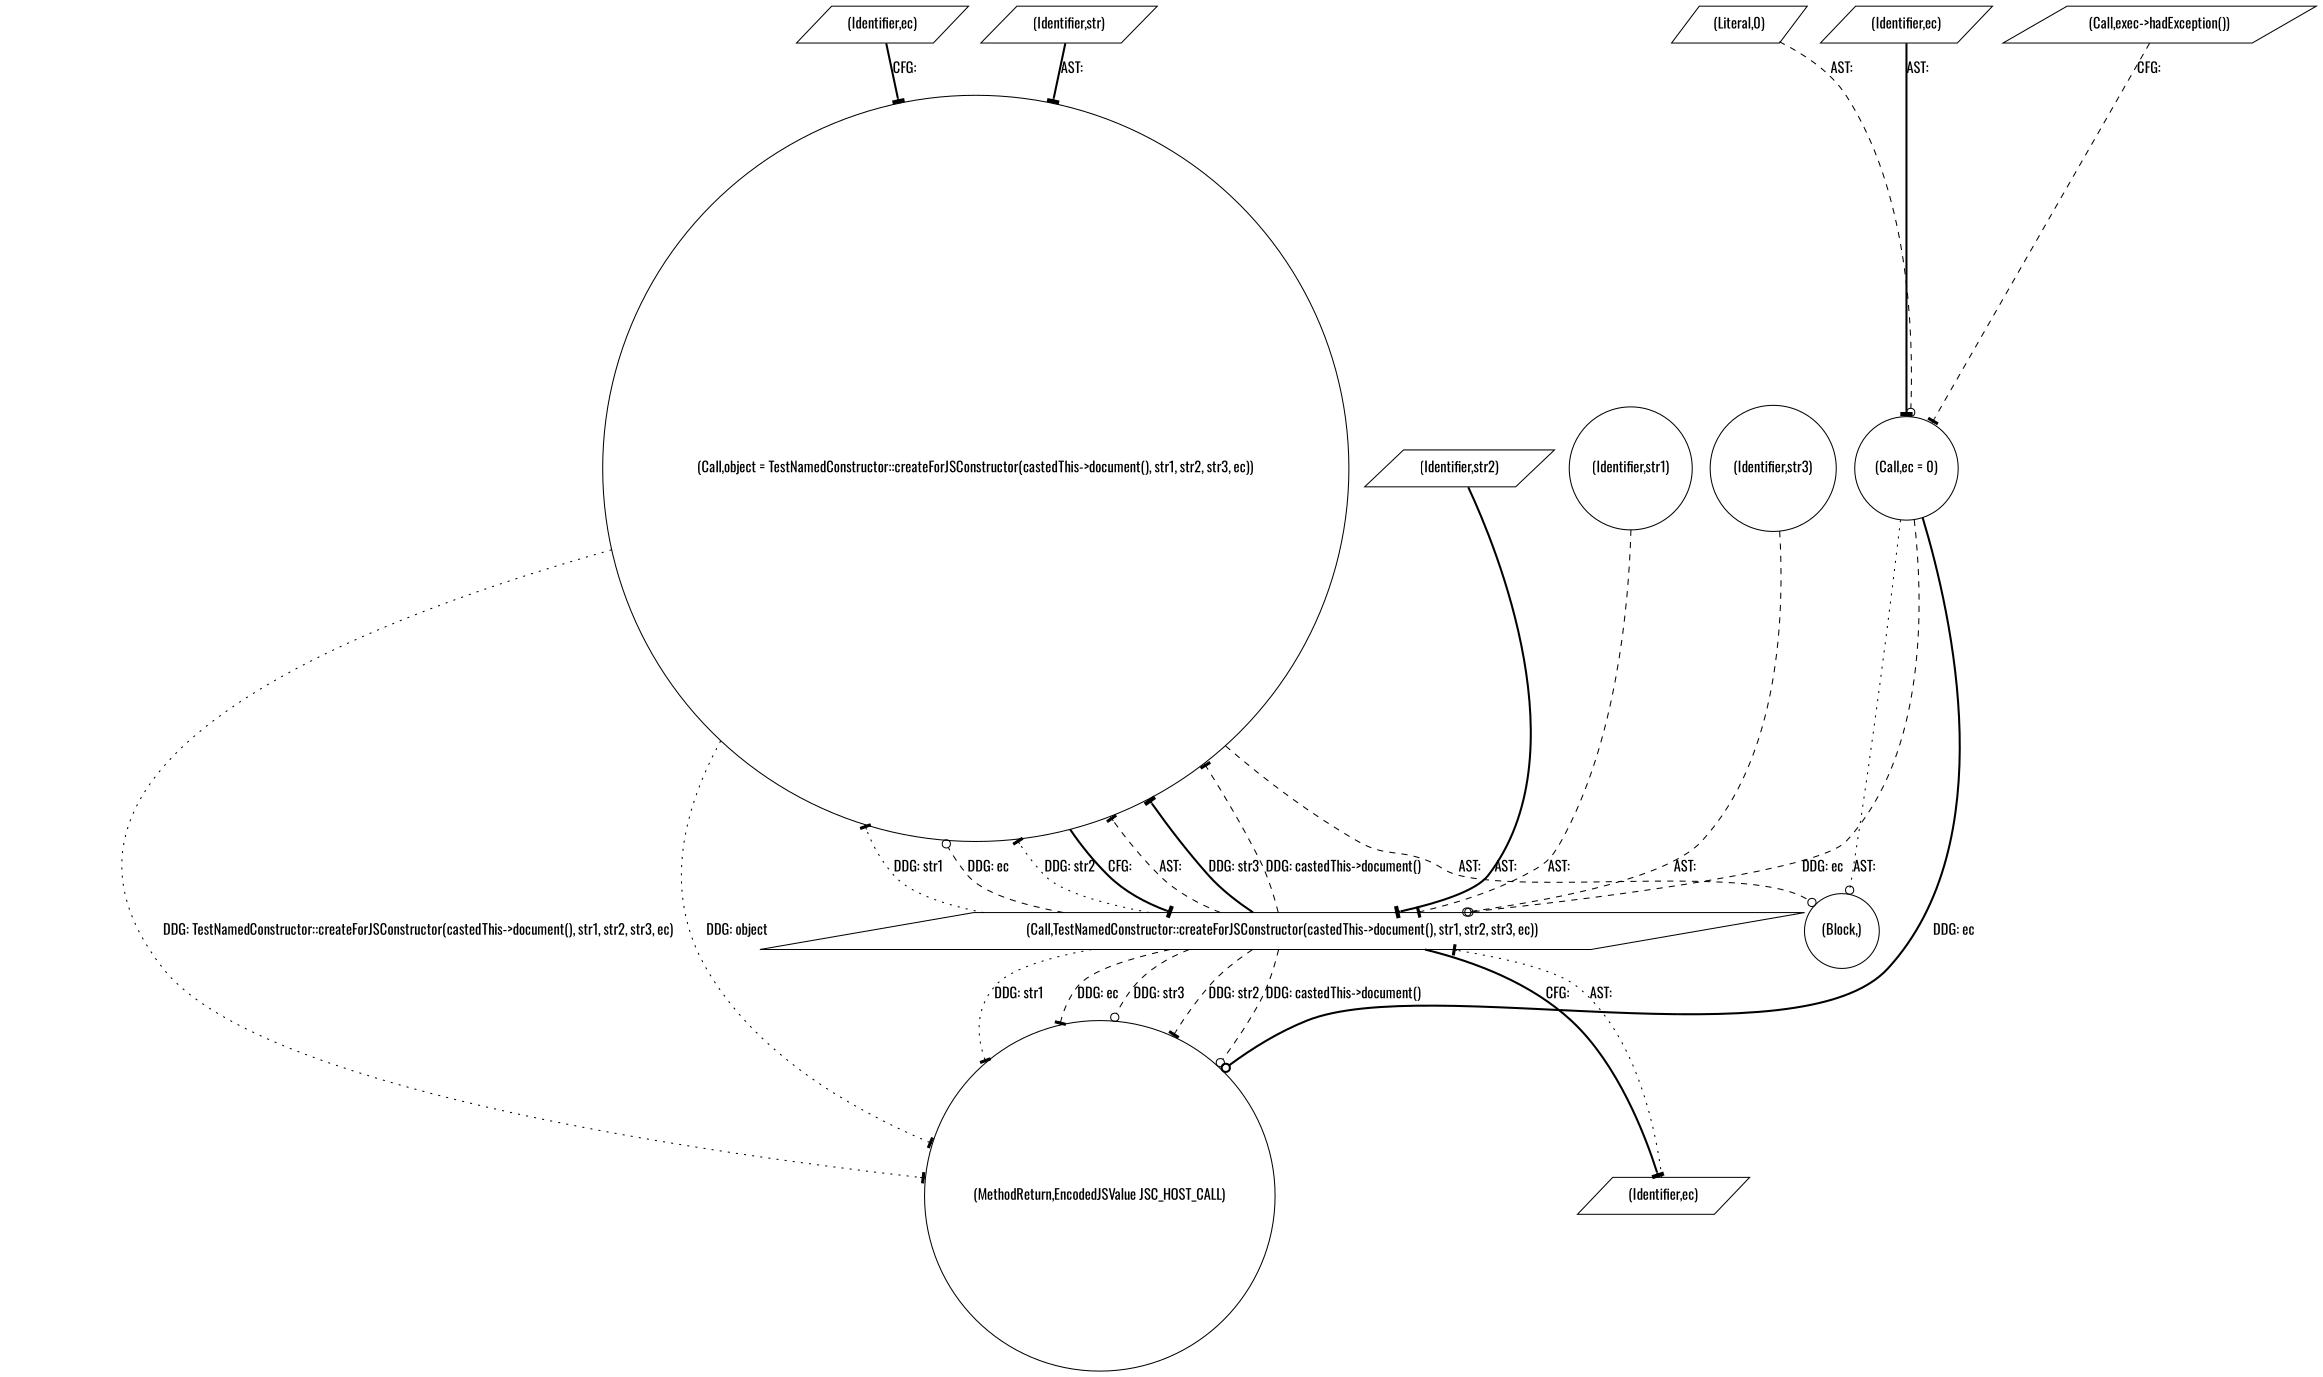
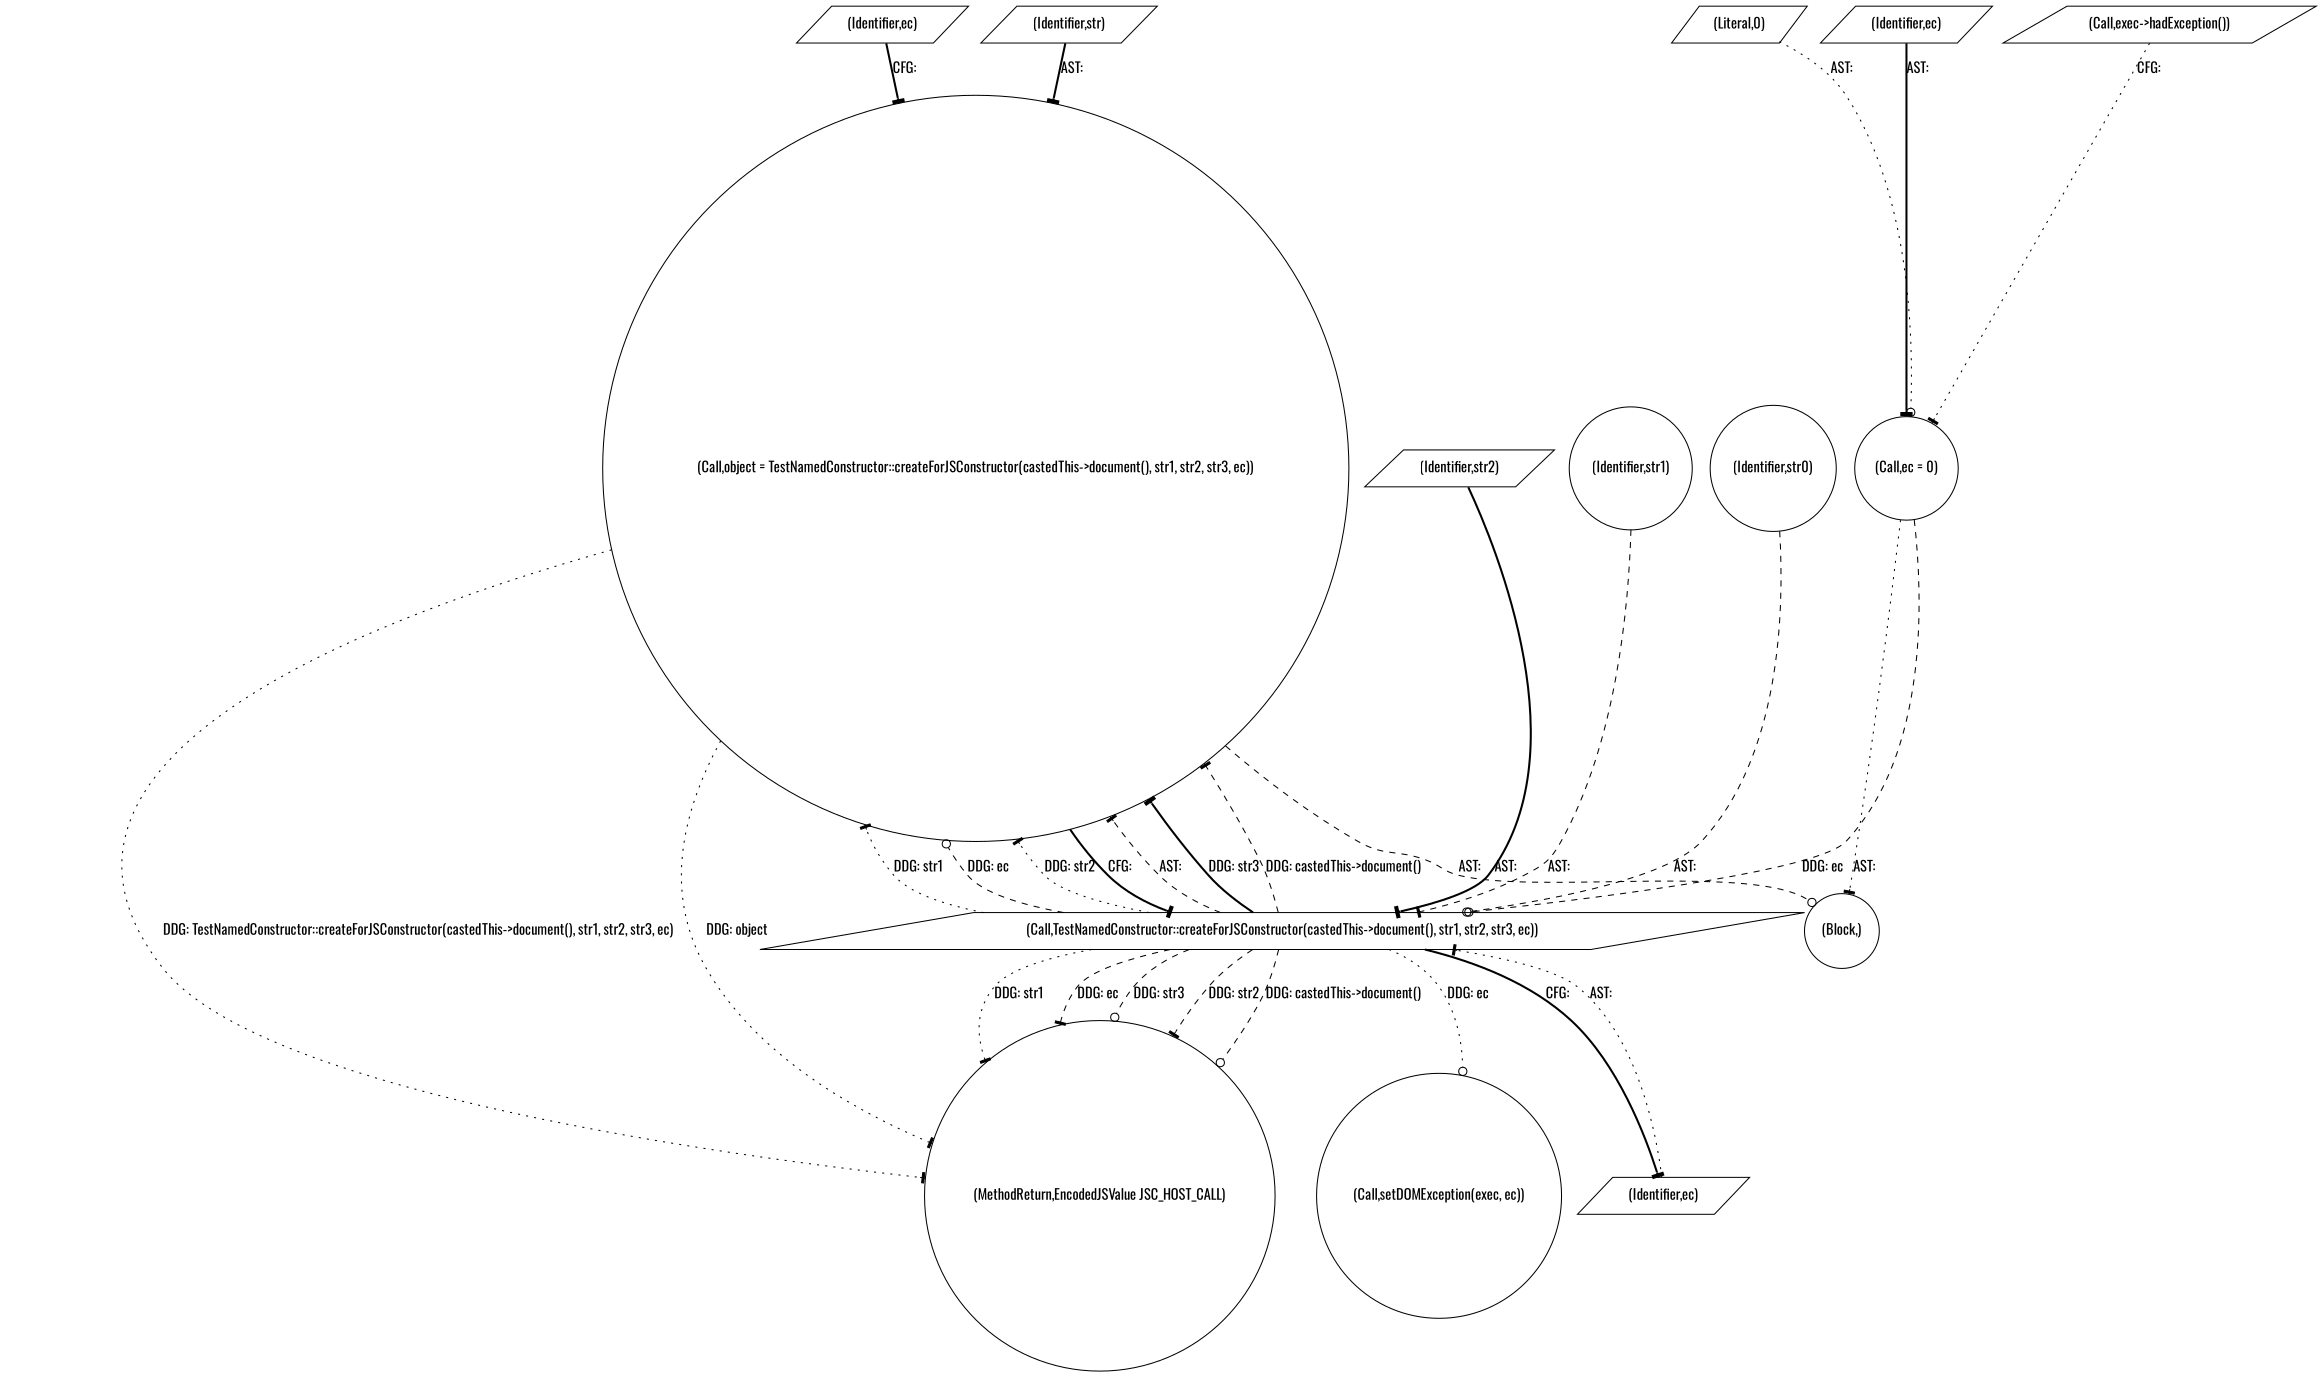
edge "(Literal,0)" -> "(Call,ec = 0)": style dashed -> dotted
edge "(Call,exec->hadException())" -> "(Call,ec = 0)": style dashed -> dotted
node "(Identifier,str3)": label "(Identifier,str3)" -> "(Identifier,str0)"
edge "(Call,ec = 0)" -> "(Block,)": arrowhead odot -> tee
edge "(Call,ec = 0)" -> "(MethodReturn,EncodedJSValue JSC_HOST_CALL)": removed, label "DDG: ec"
node "(Call,setDOMException(exec, ec))": added
